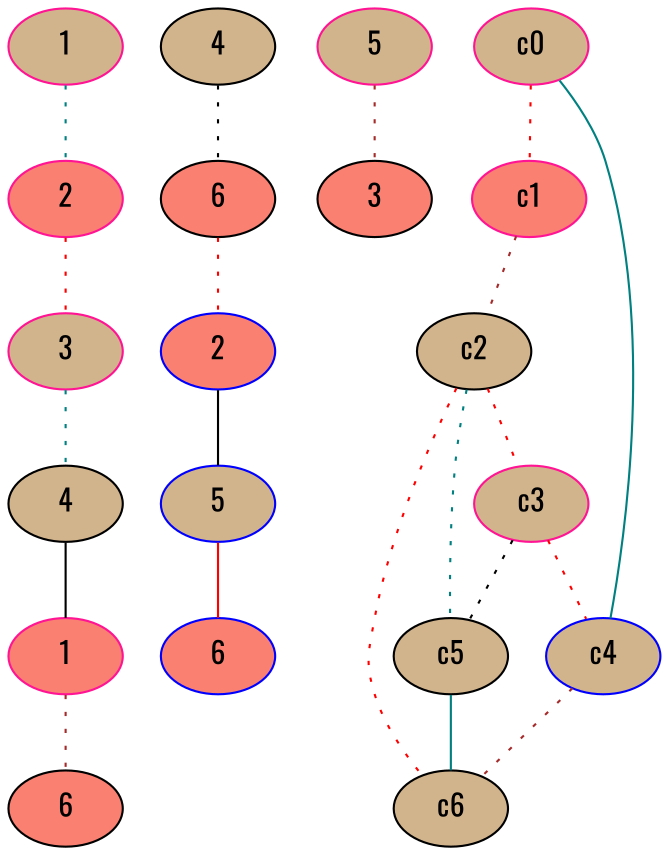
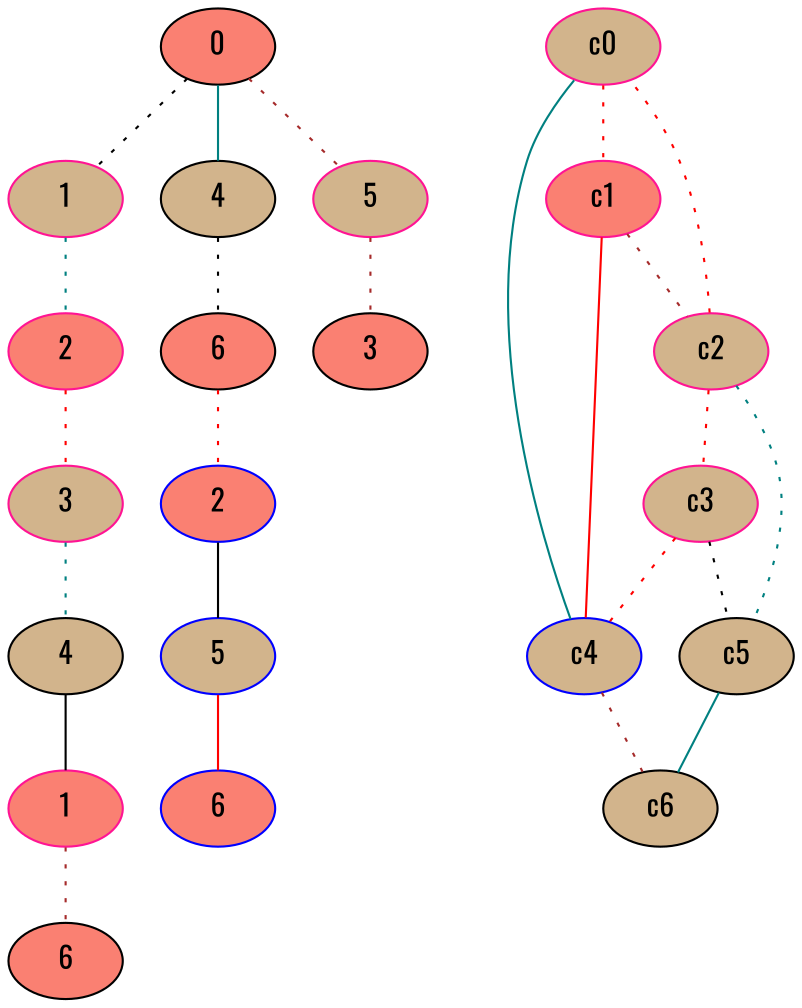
node "0": added
node "c2": color black -> deeppink
edge "c1" -- "c4": added
edge "c2" -- "c6": now "c2" -- "c0"
